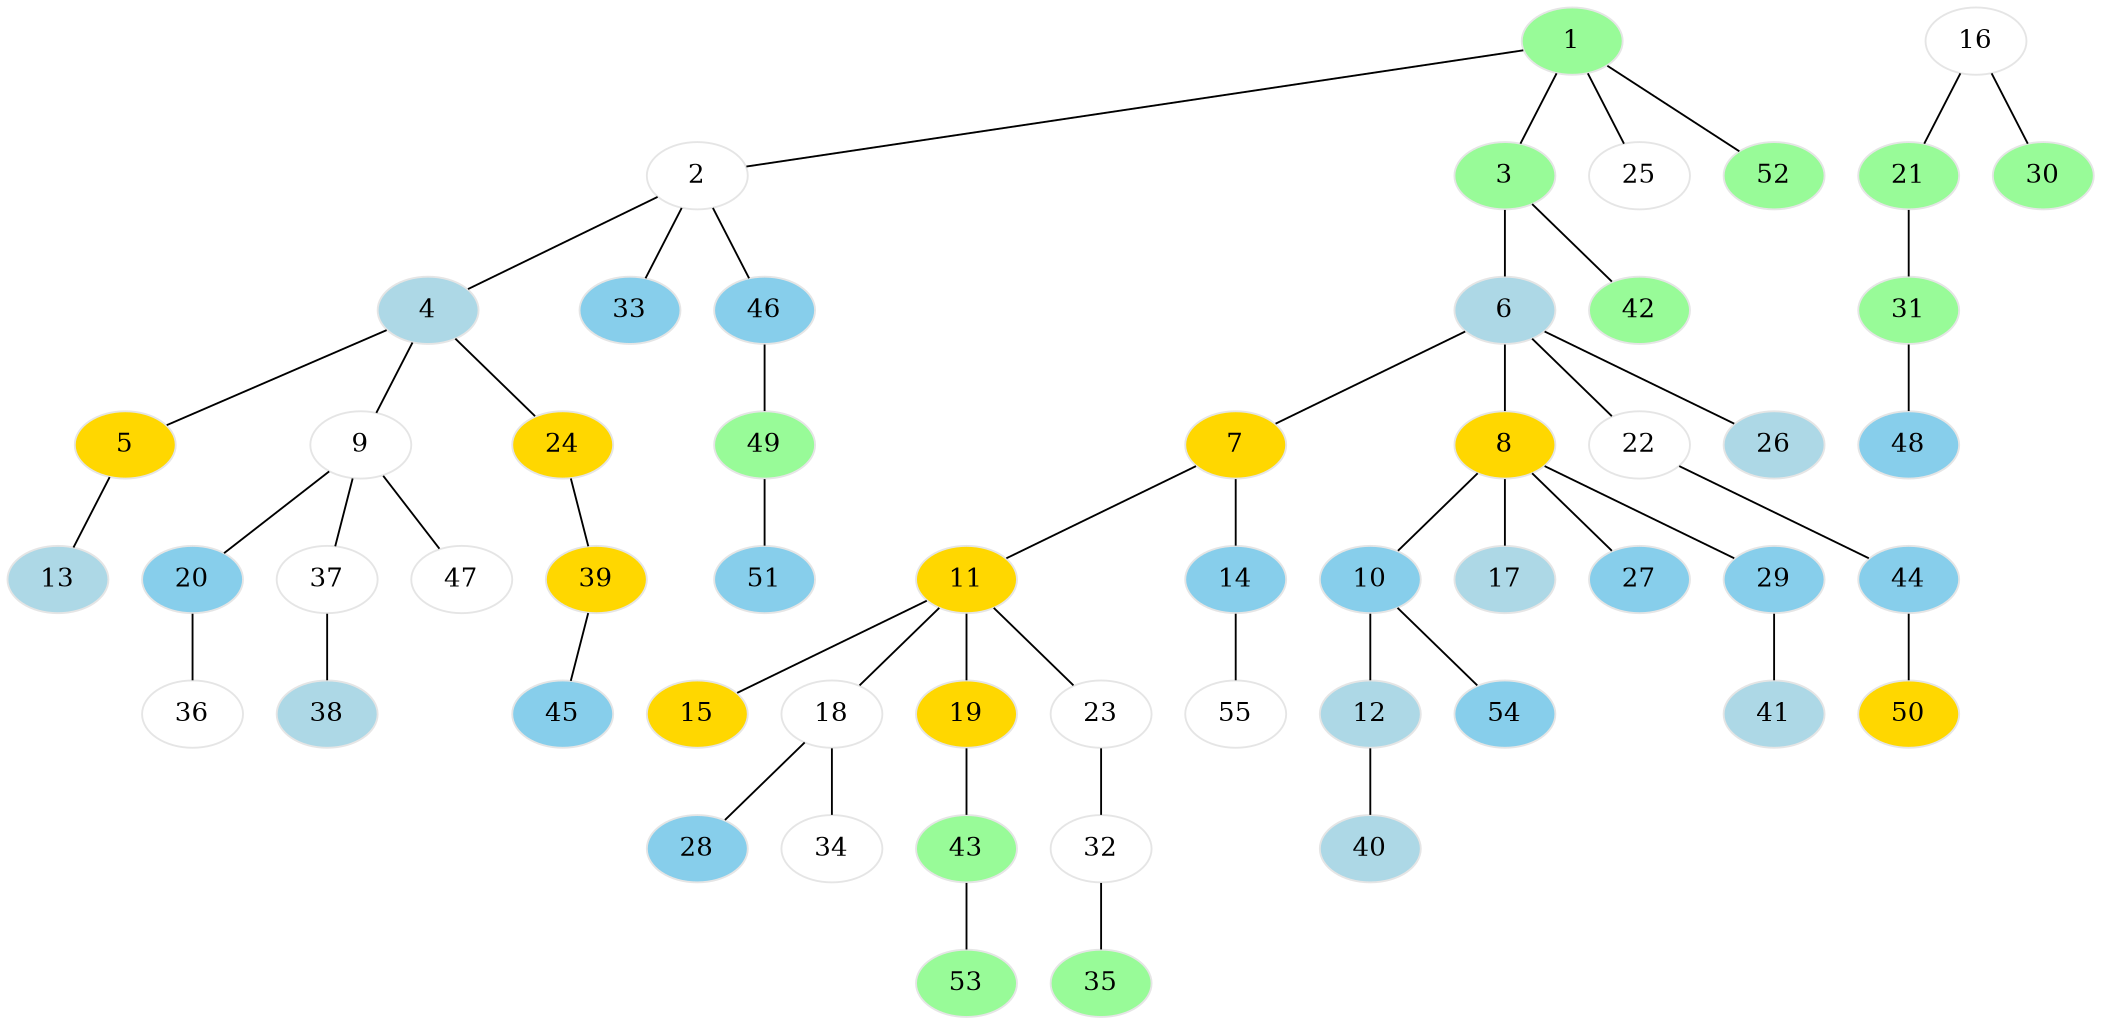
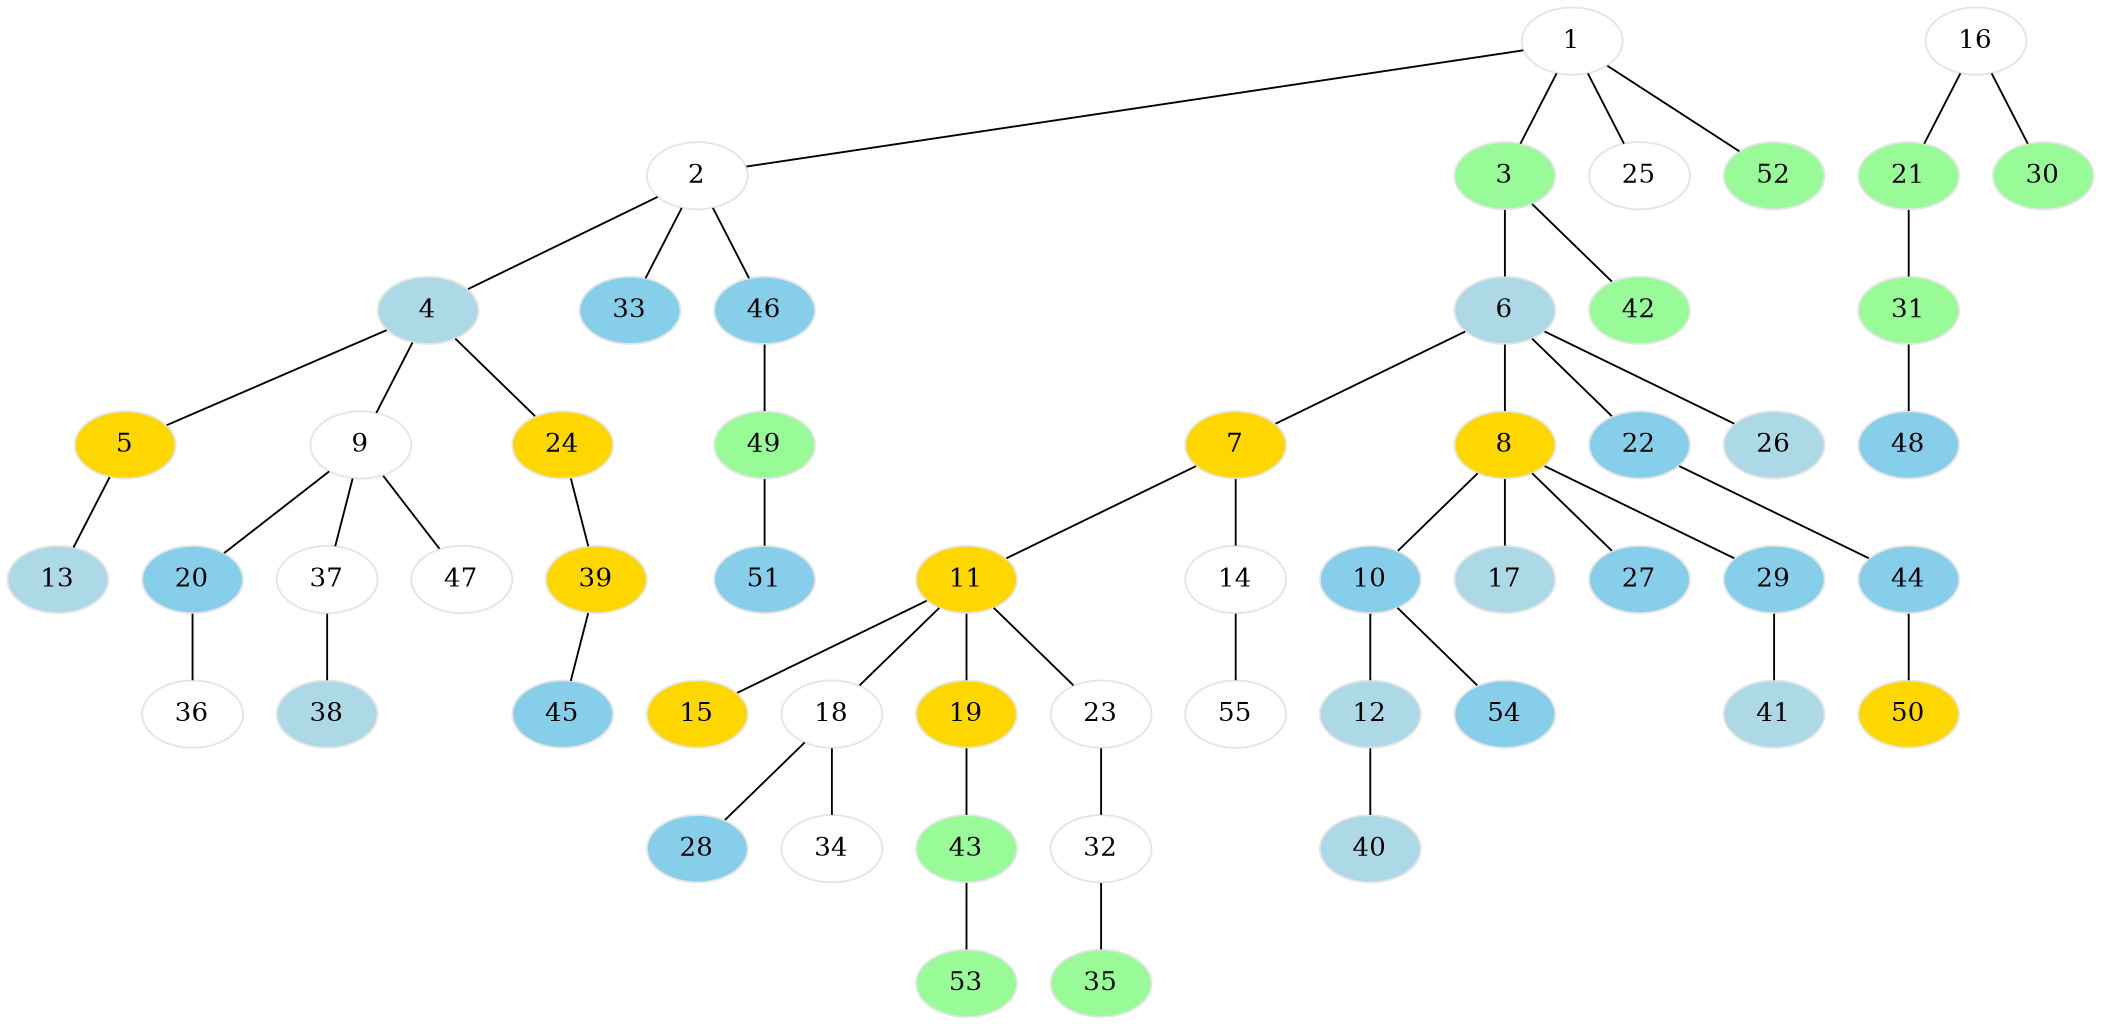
node "1": fillcolor palegreen -> white
node "22": fillcolor white -> skyblue
node "14": fillcolor skyblue -> white
